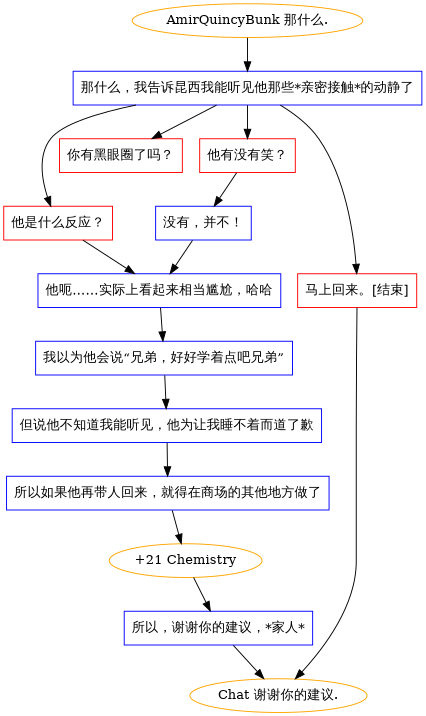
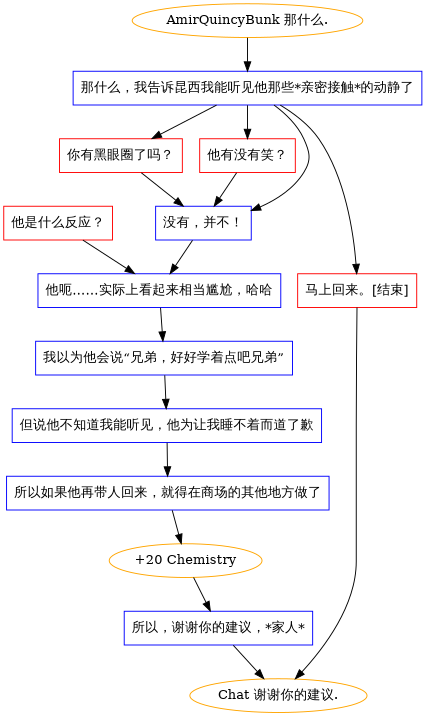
edge "那什么，我告诉昆西我能听见他那些*亲密接触*的动静了" -> "他是什么反应？": now "那什么，我告诉昆西我能听见他那些*亲密接触*的动静了" -> "没有，并不！"
edge "你有黑眼圈了吗？" -> "没有，并不！": added
node "+21 Chemistry": label "+21 Chemistry" -> "+20 Chemistry"
